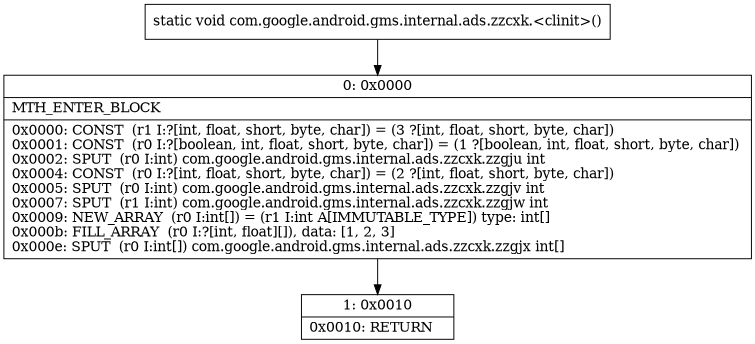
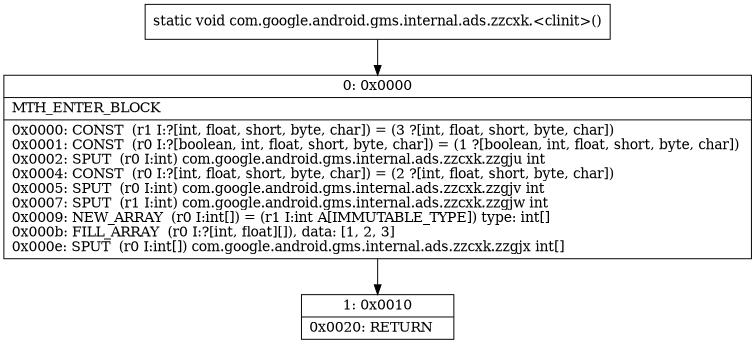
node "1: 0x0010": text "0x0010: RETURN" -> "0x0020: RETURN"
